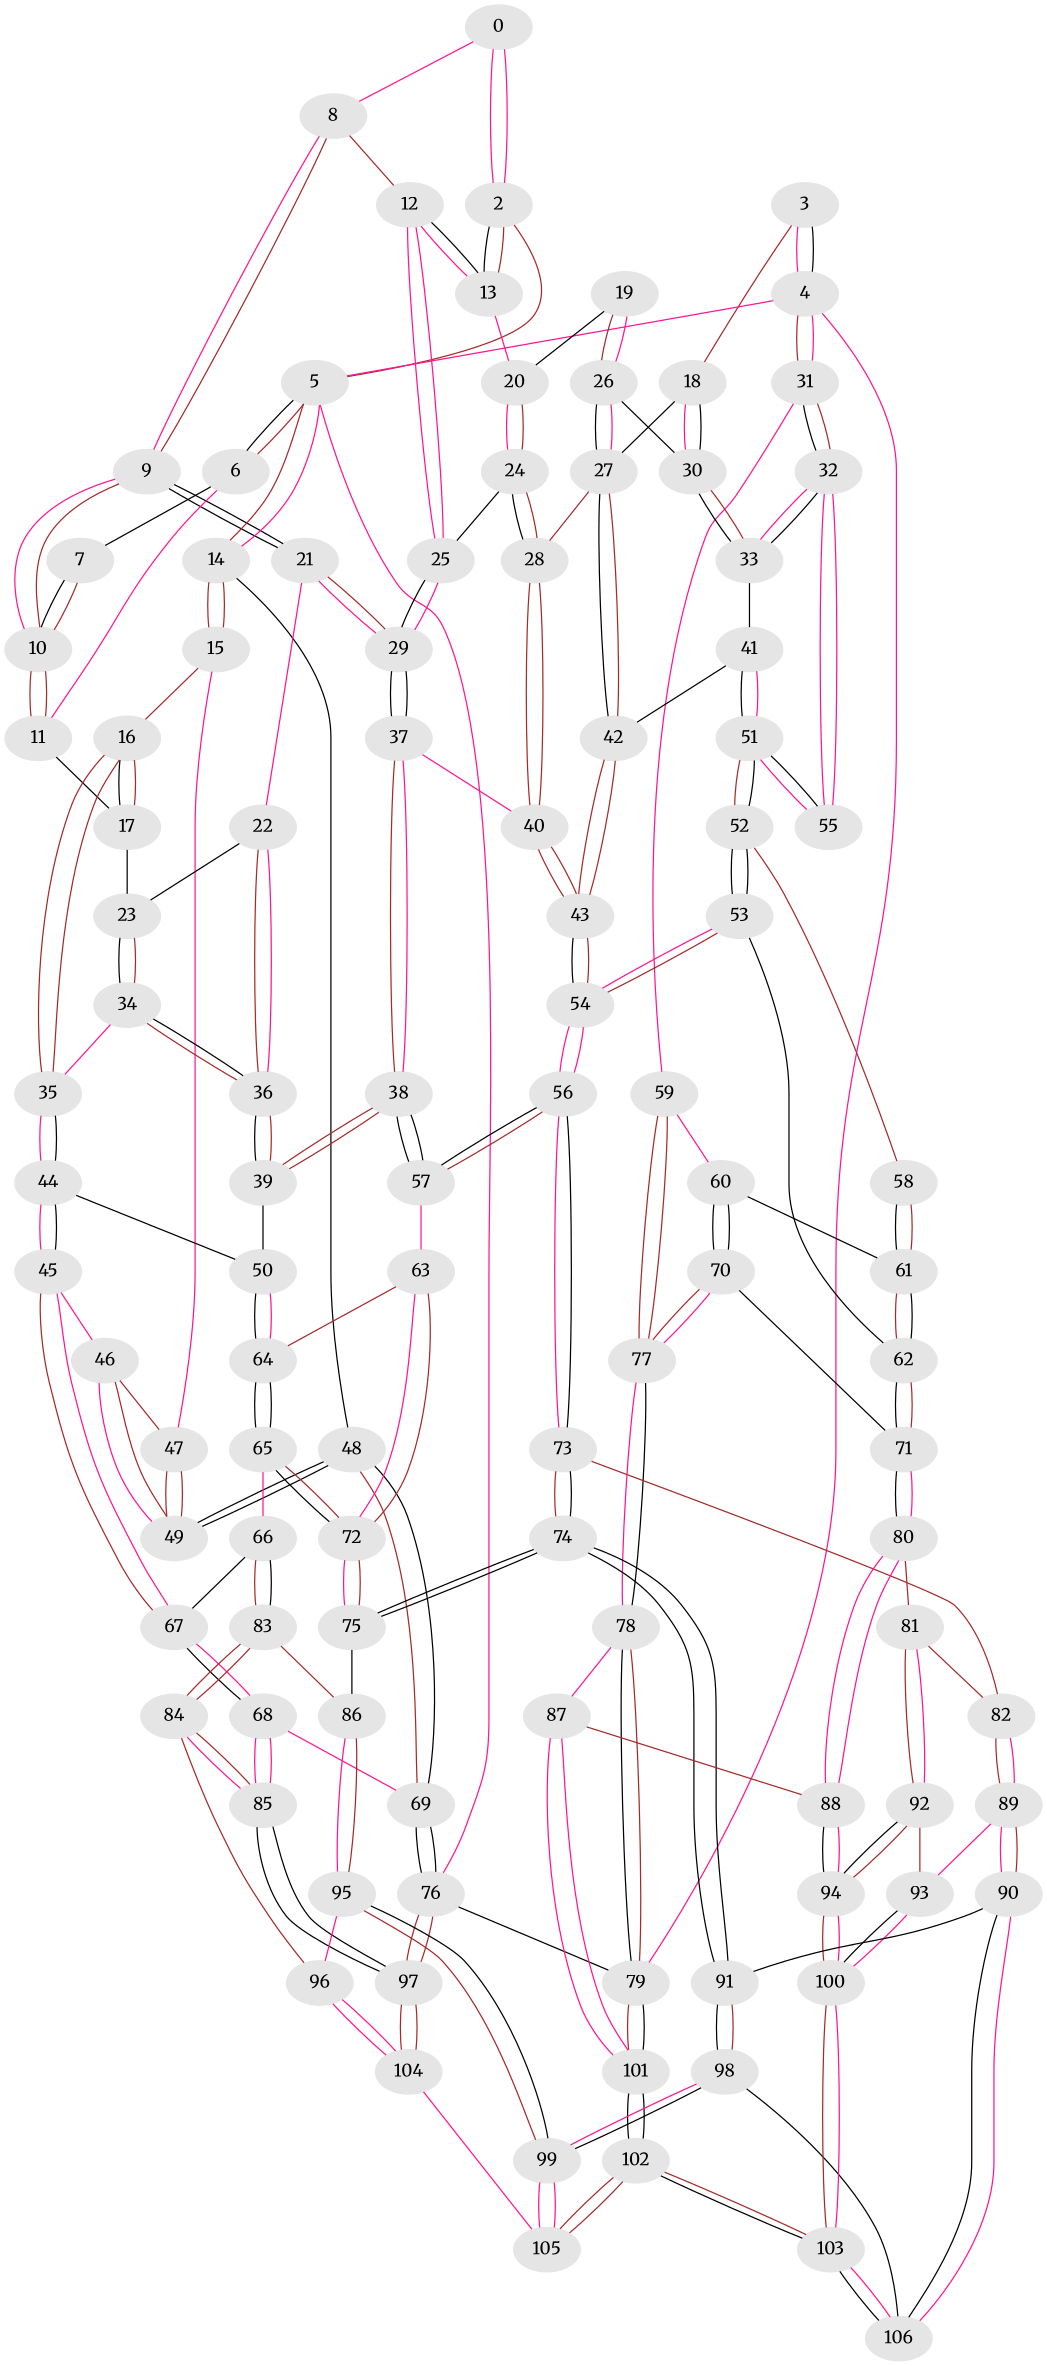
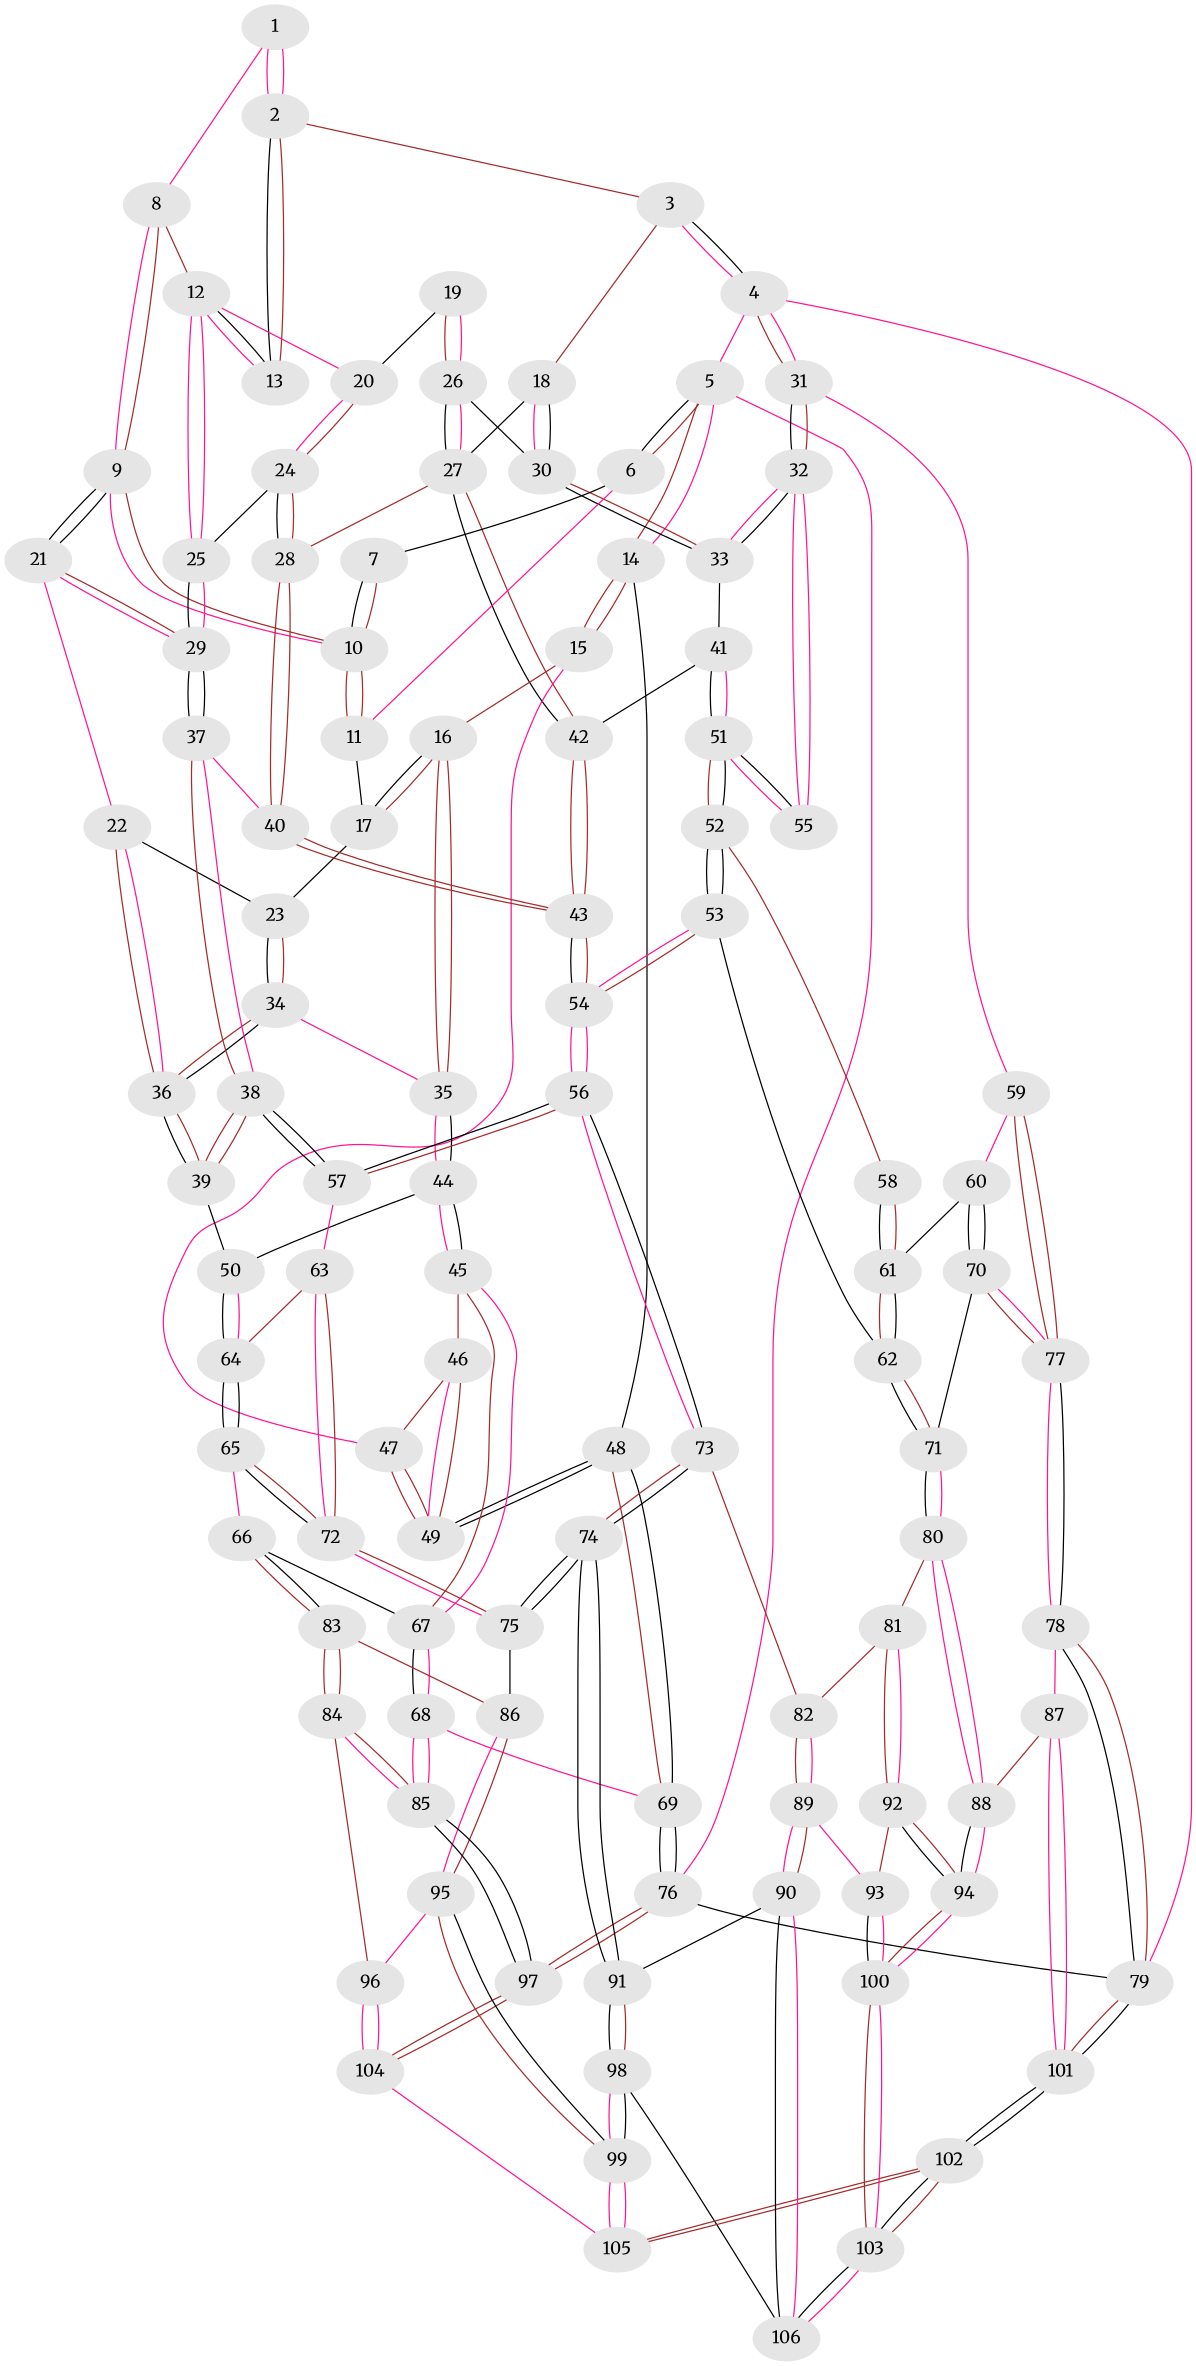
node "0": label "0" -> "1"
edge "13" -- "20": now "12" -- "20"
edge "2" -- "5": now "2" -- "3"
edge "45" -- "46": color deeppink -> brown
